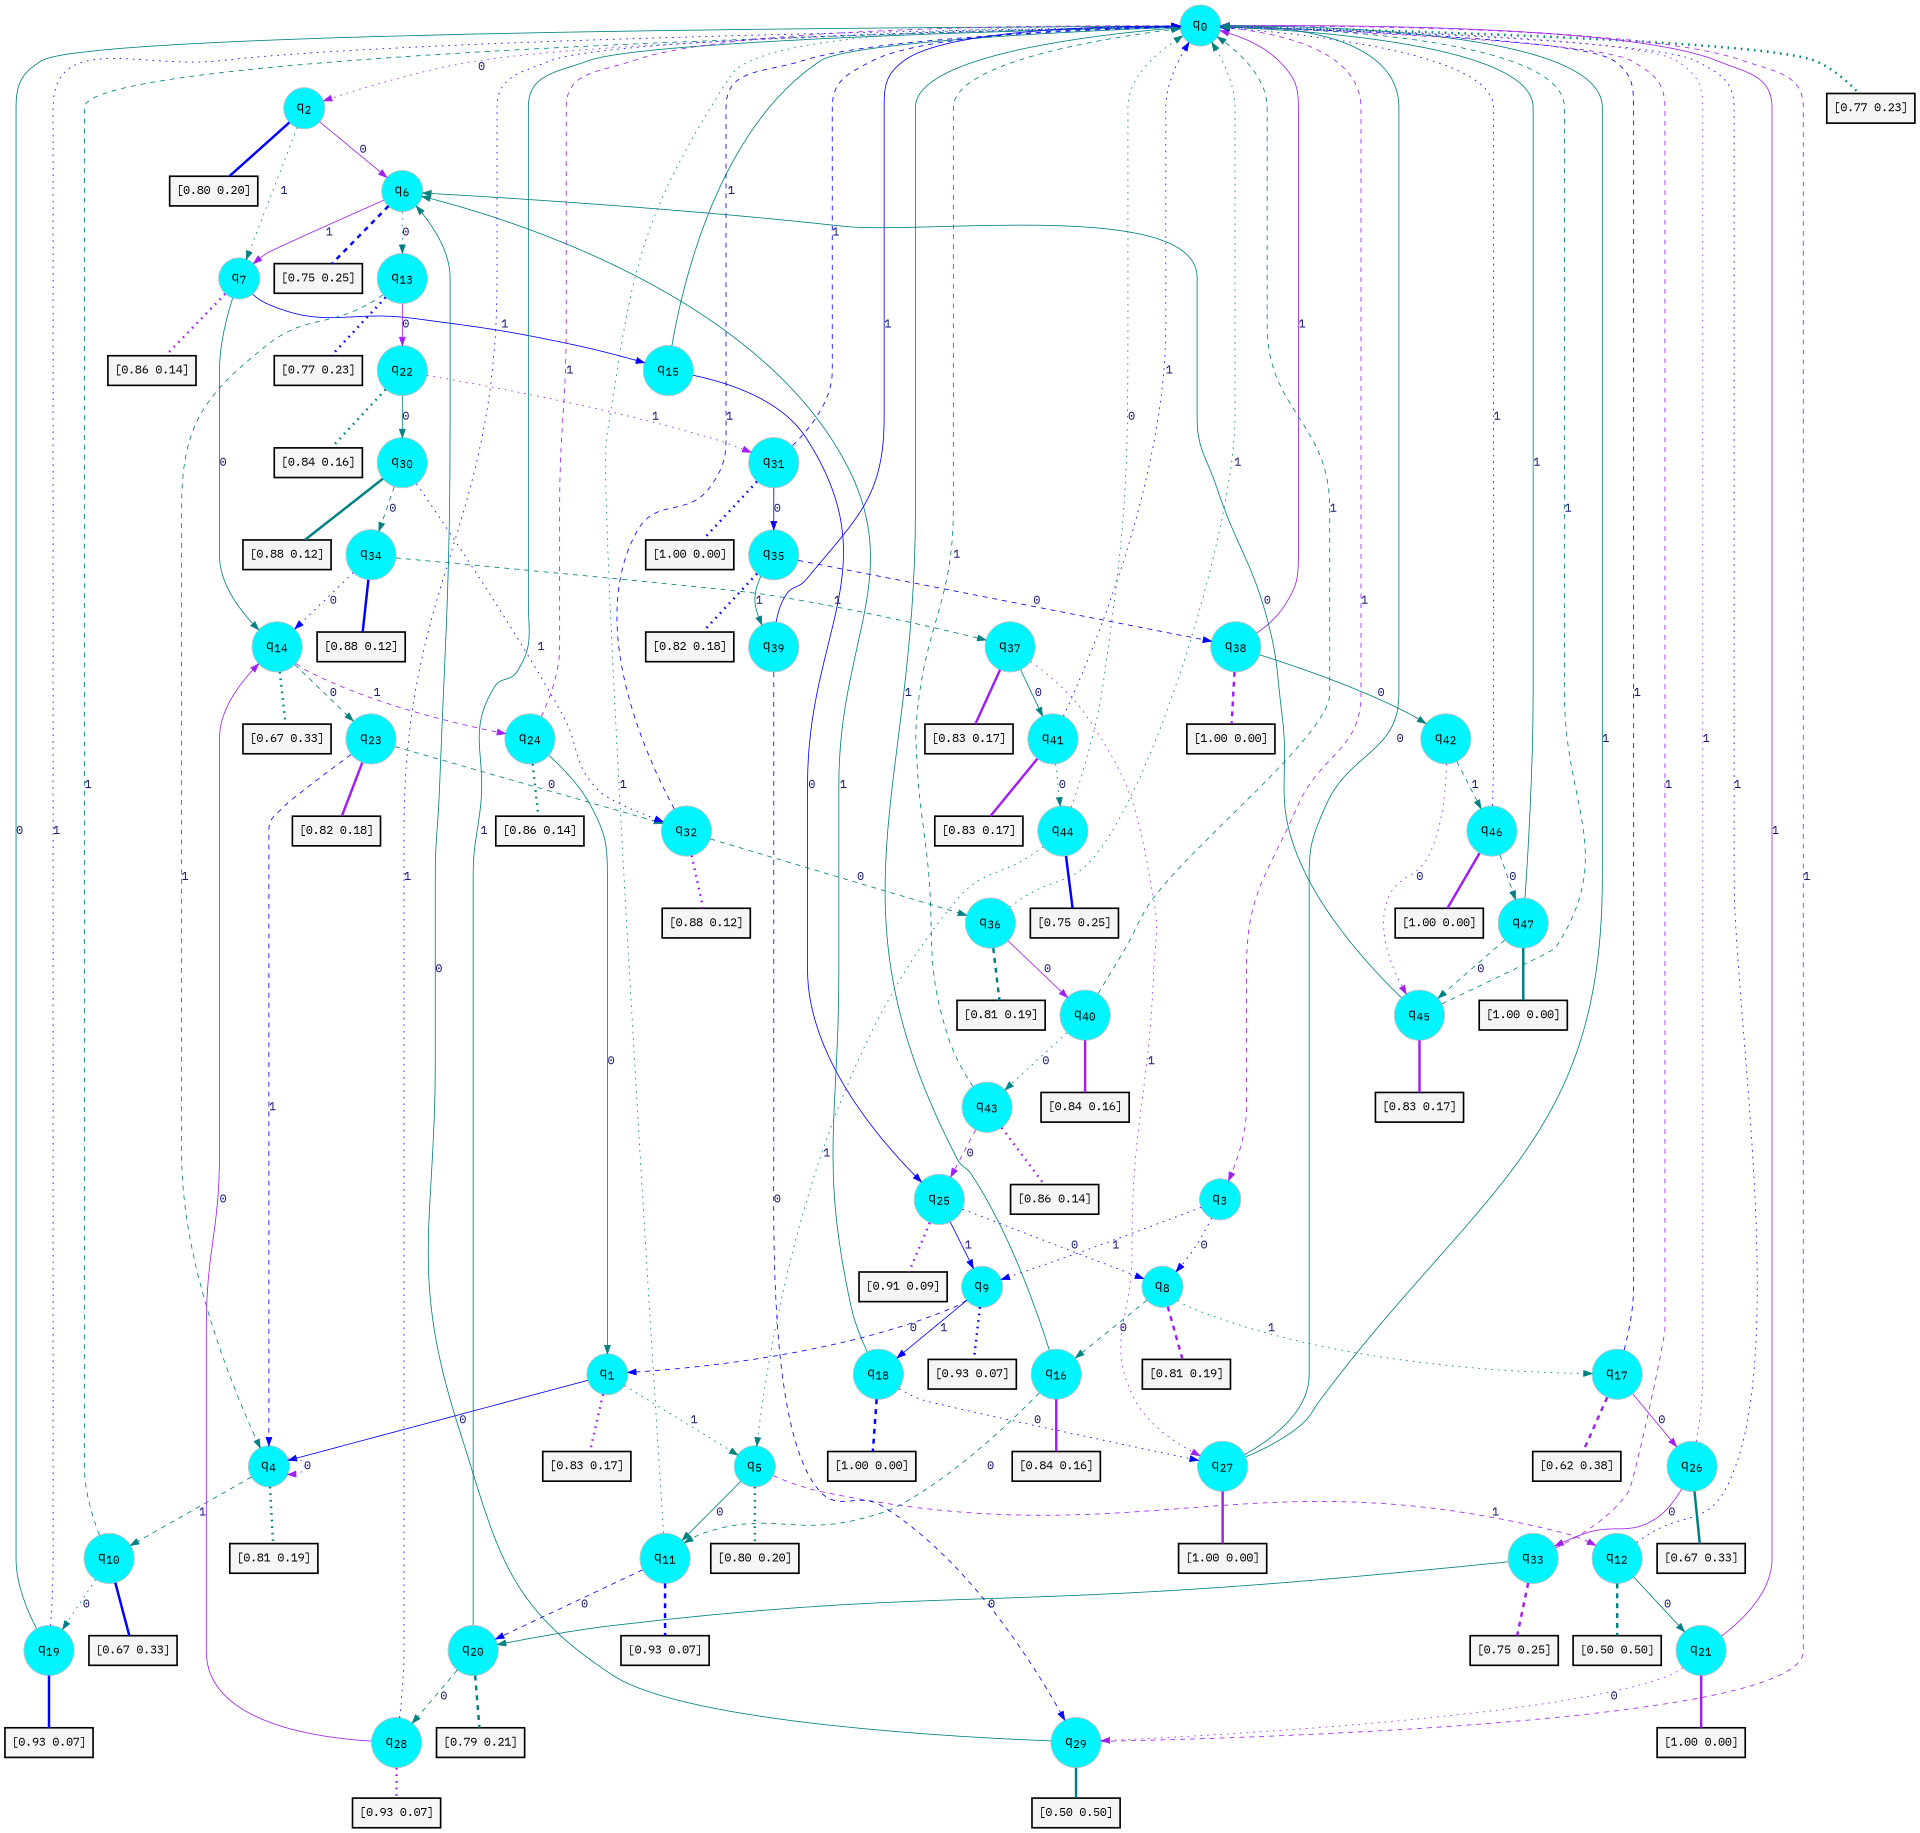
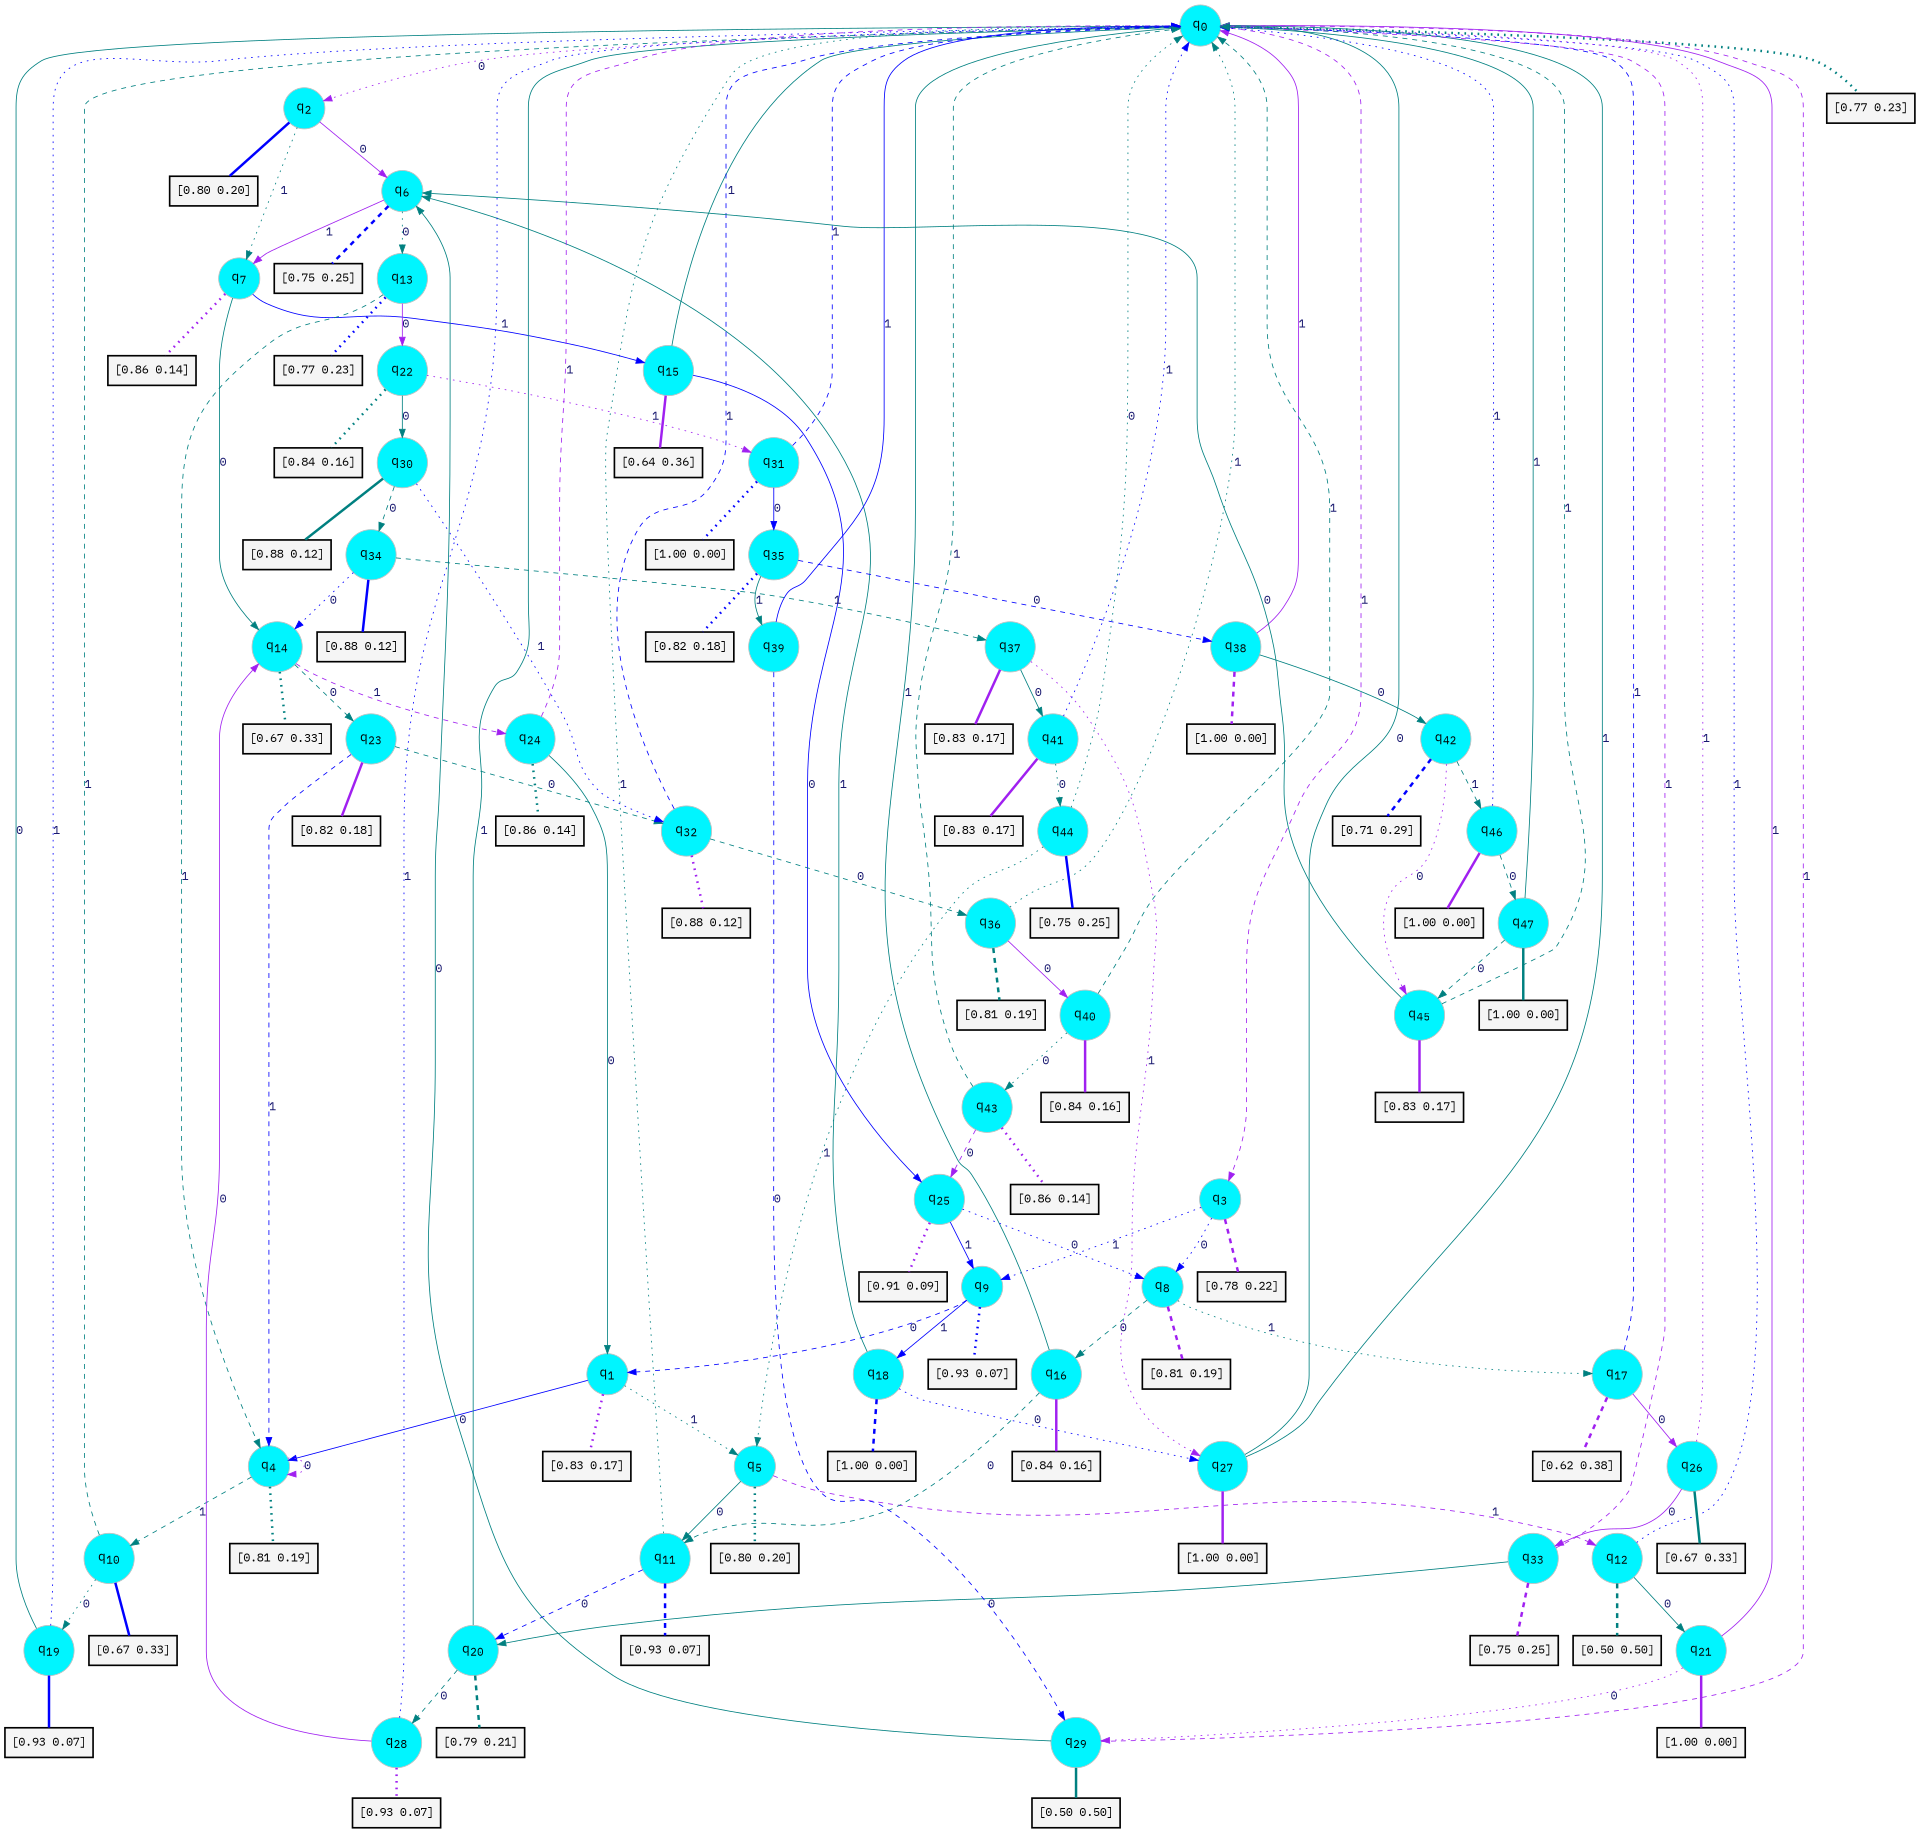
node "[0.64 0.36]": added
node "[0.71 0.29]": added
node "[0.78 0.22]": added
